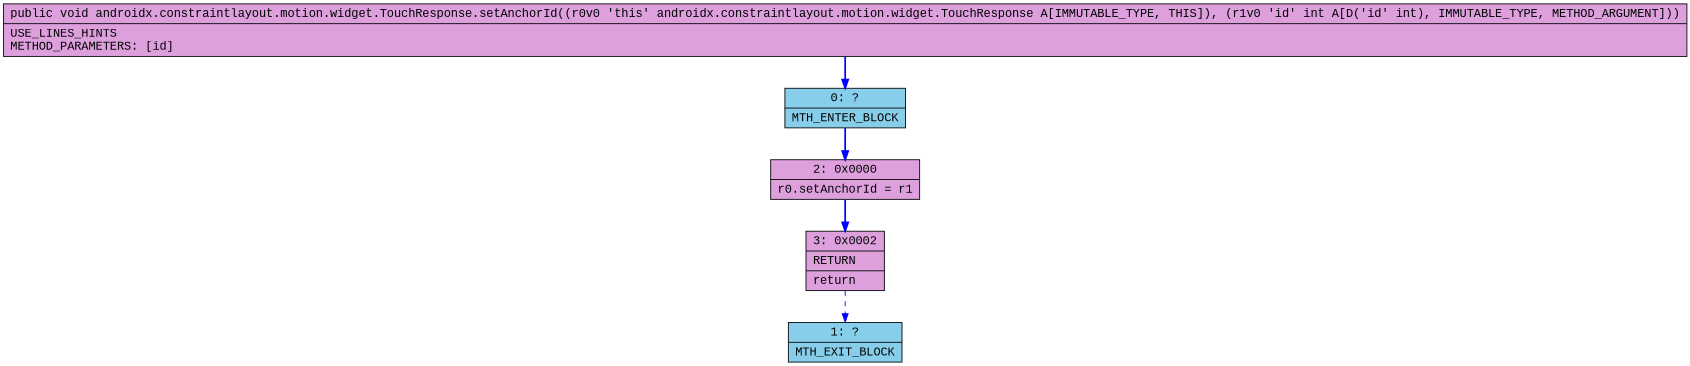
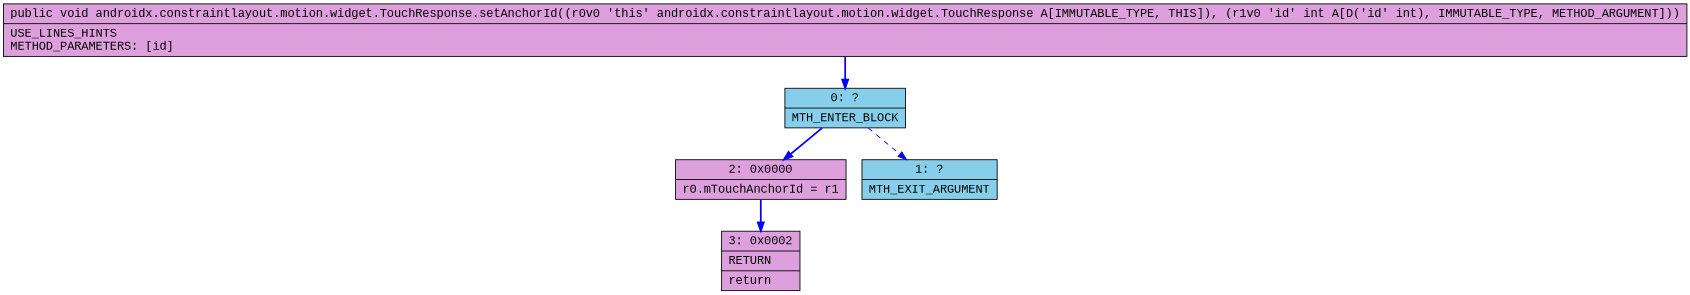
node "2: 0x0000": text "r0.setAnchorId = r1" -> "r0.mTouchAnchorId = r1"
edge "3: 0x0002" -> "1: ?": now "0: ?" -> "1: ?"
node "1: ?": text "MTH_EXIT_BLOCK" -> "MTH_EXIT_ARGUMENT"
